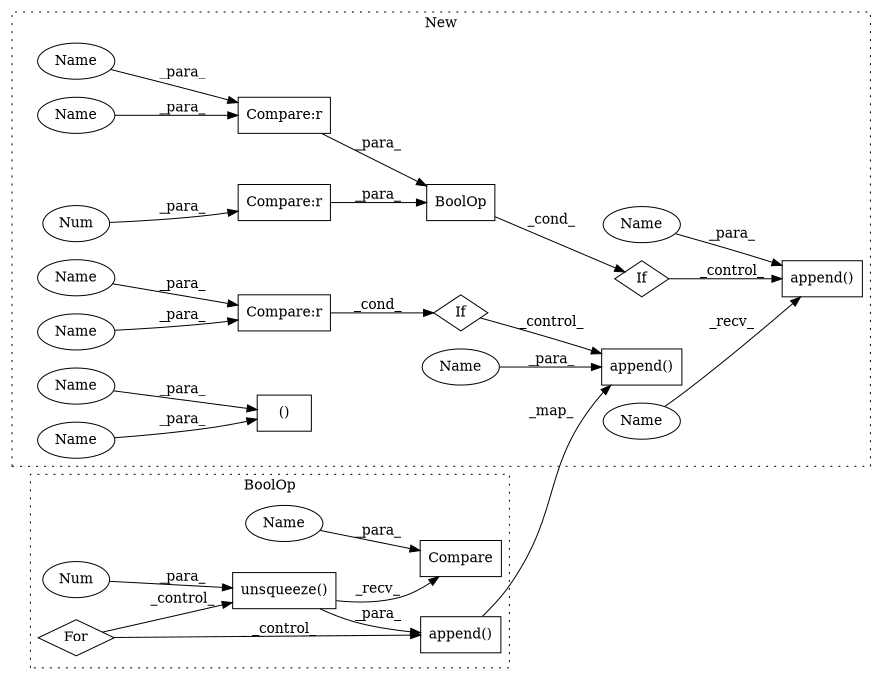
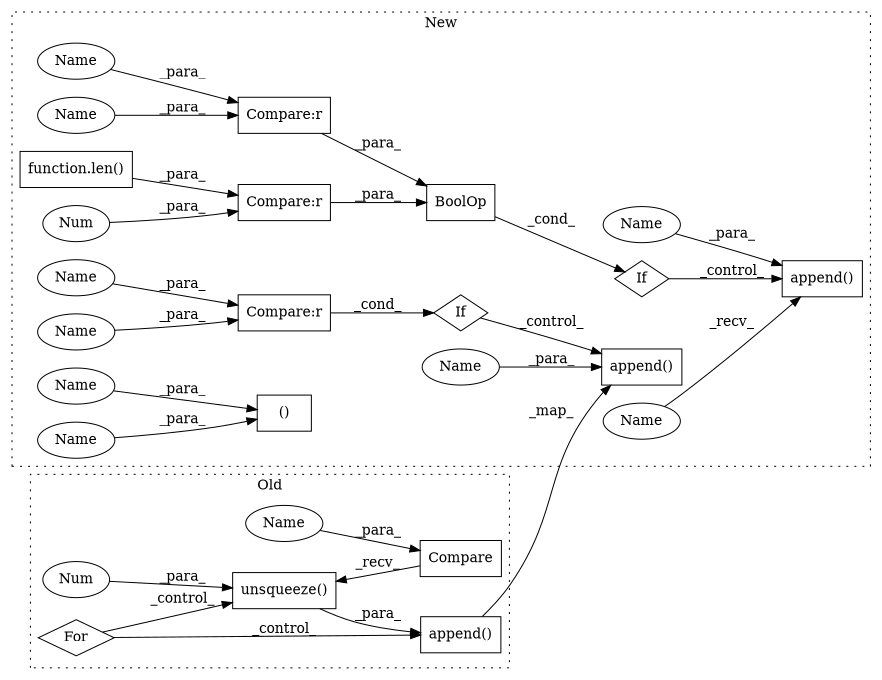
node "function.len()": added
cluster "BoolOp": label "BoolOp" -> "Old"
edge "unsqueeze()" -> "Compare": reversed
